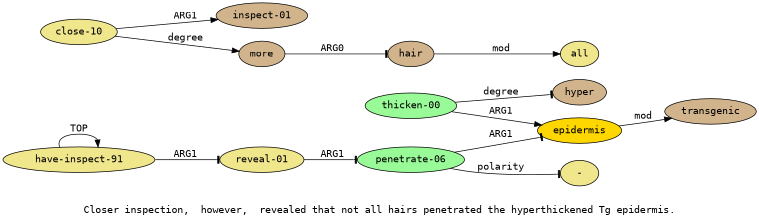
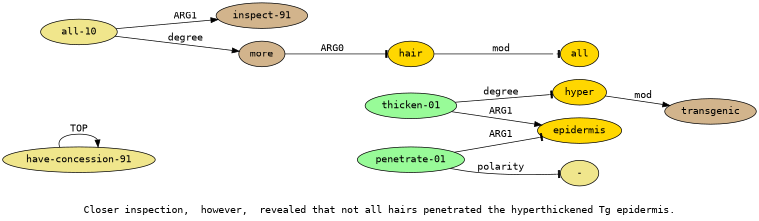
node "inspect-01": label "inspect-01" -> "inspect-91"
node "close-10": label "close-10" -> "all-10"
node "hair": fillcolor tan -> gold
edge "hair" -> "all": arrowhead normal -> tee
node "all": fillcolor khaki -> gold
node "hyper": fillcolor tan -> gold
node "thicken-00": label "thicken-00" -> "thicken-01"
edge "epidermis" -> "transgenic": now "hyper" -> "transgenic"
node "have-inspect-91": label "have-inspect-91" -> "have-concession-91"
node "reveal-01": removed
node "penetrate-06": label "penetrate-06" -> "penetrate-01"
